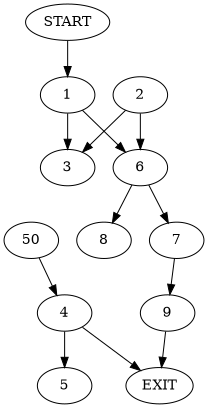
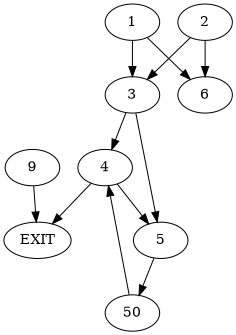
node "START": removed
edge "3" -> "4": added
edge "3" -> "5": added
node "8": removed
node "7": removed
edge "5" -> "50": added
